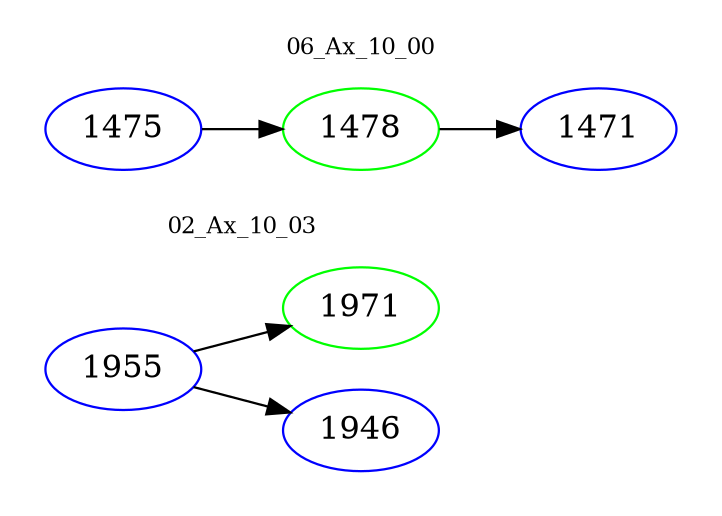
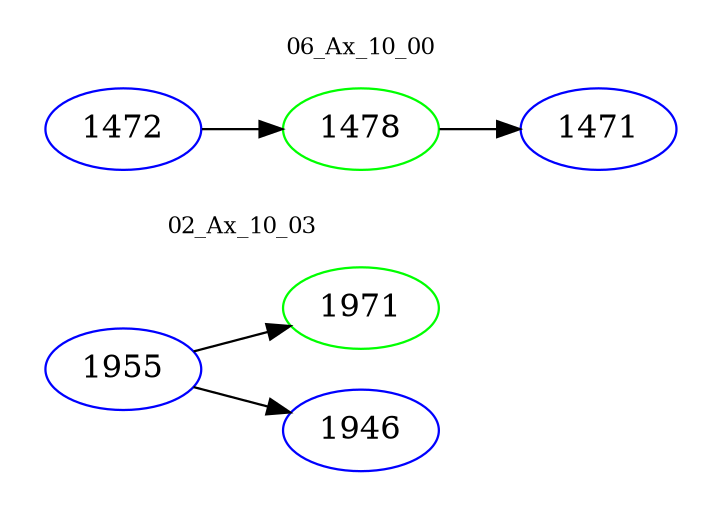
node "1475": label "1475" -> "1472"
